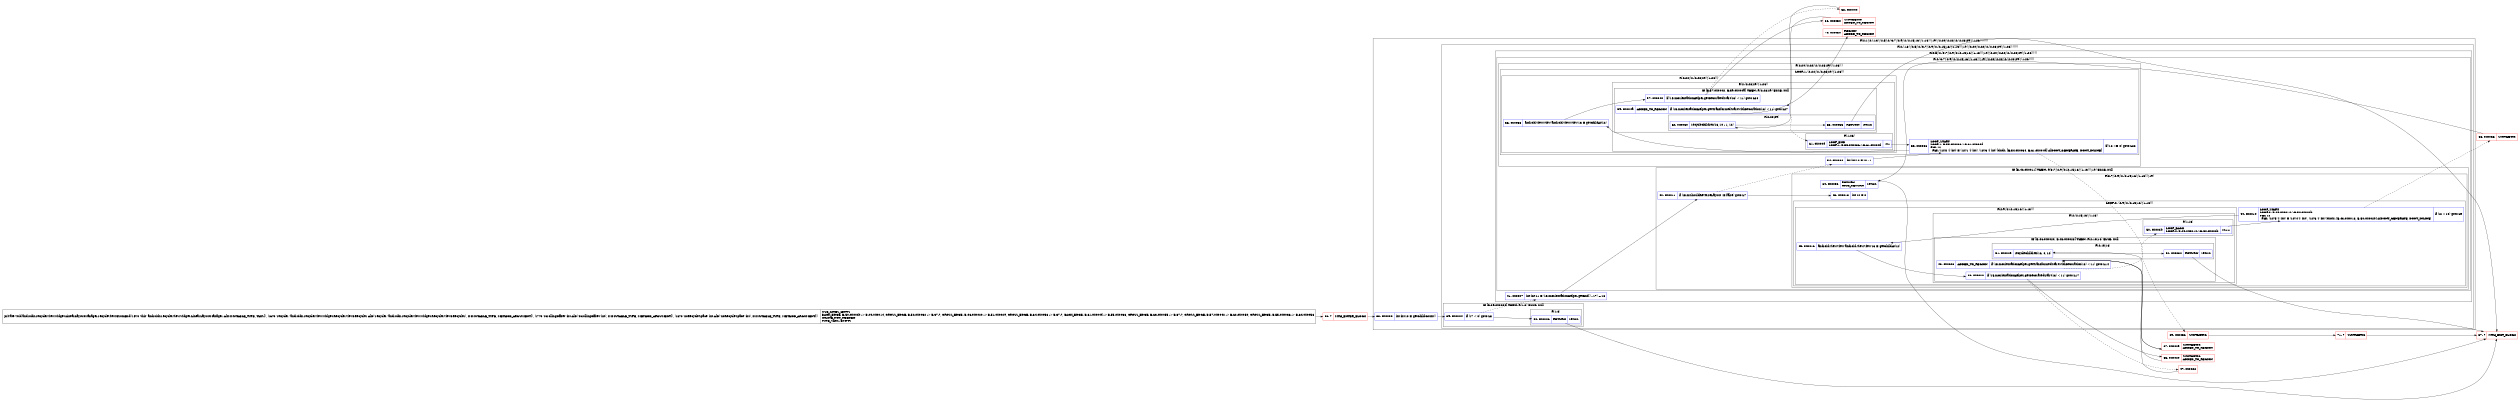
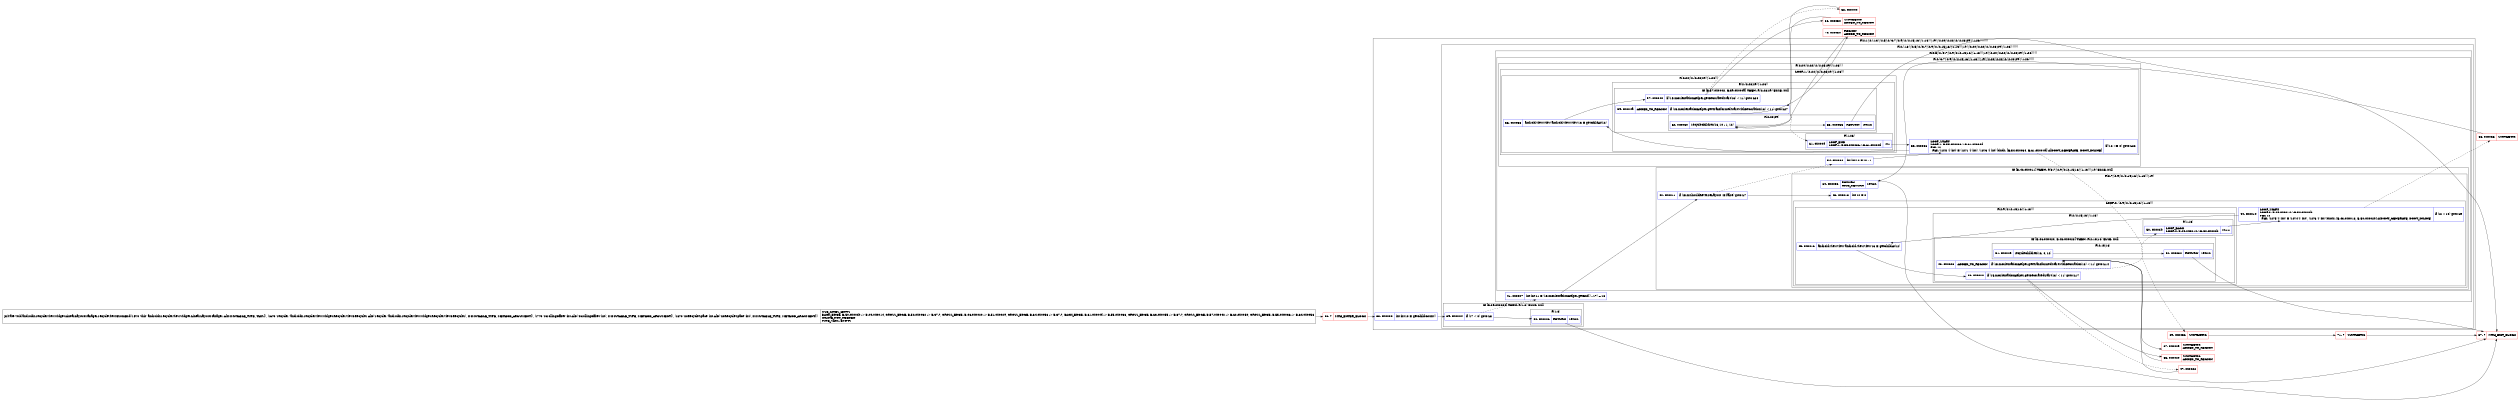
edge "70: 0x0050" -> "62: 0x0050": added
edge "67: 0x002e" -> "51: 0x002e": removed
